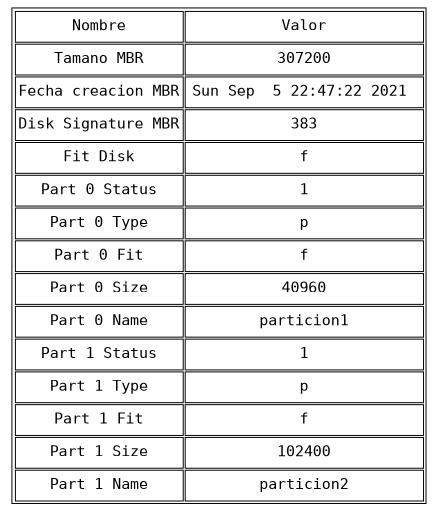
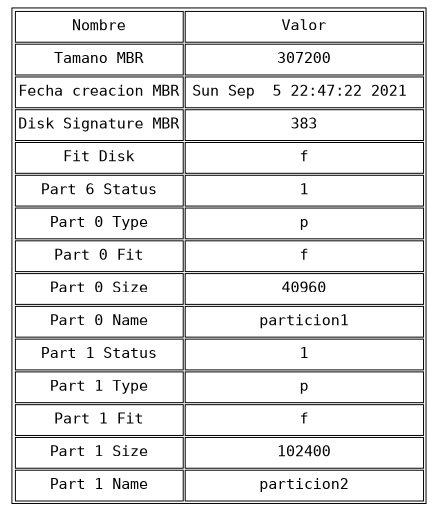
node "Nombre": text "Part 0 Status" -> "Part 6 Status"
